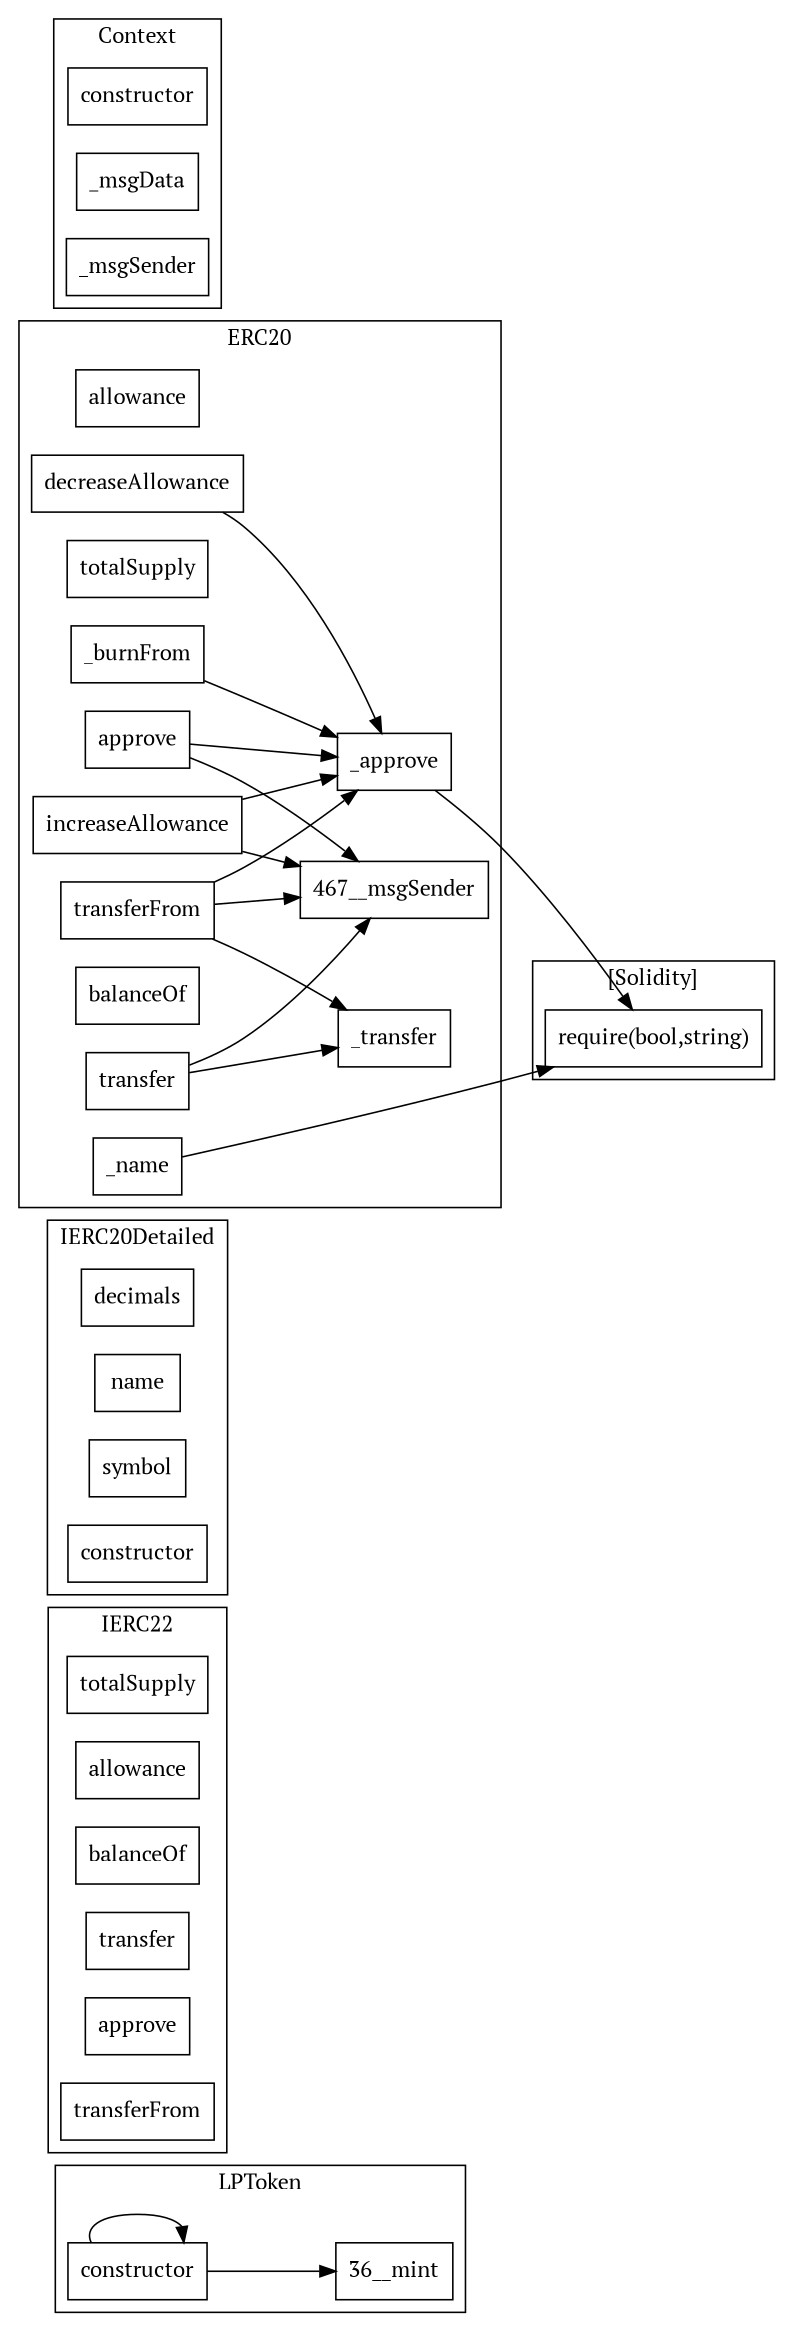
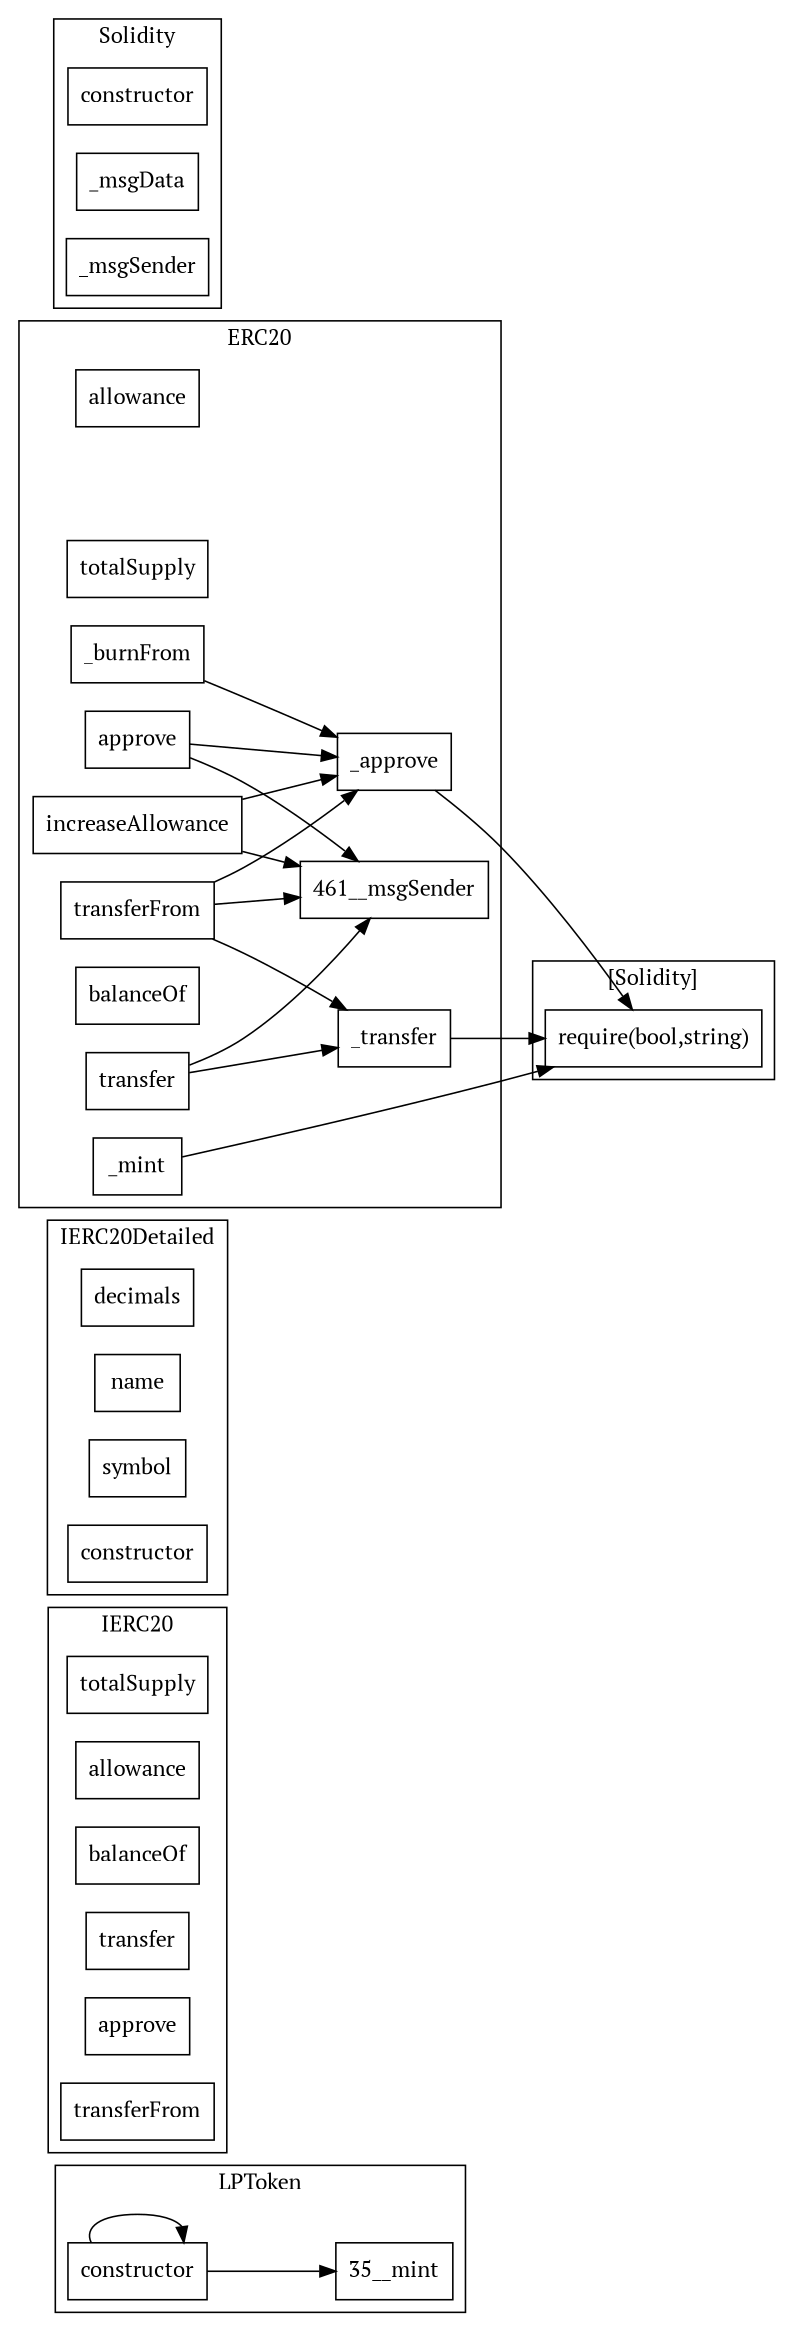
cluster "Context": label "Context" -> "Solidity"
node "decreaseAllowance": removed
node "467__msgSender": label "467__msgSender" -> "461__msgSender"
edge "_transfer" -> "require(bool,string)": added
node "_name": label "_name" -> "_mint"
cluster "IERC22": label "IERC22" -> "IERC20"
node "36__mint": label "36__mint" -> "35__mint"
